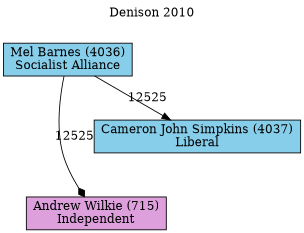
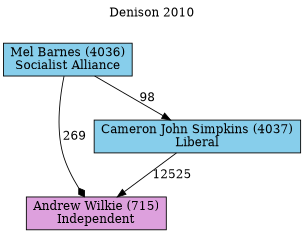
edge "Mel Barnes (4036) Socialist Alliance" -> "Cameron John Simpkins (4037) Liberal": label "12525" -> "98"
edge "Mel Barnes (4036) Socialist Alliance" -> "Andrew Wilkie (715) Independent": label "12525" -> "269"
edge "Cameron John Simpkins (4037) Liberal" -> "Andrew Wilkie (715) Independent": added, label "12525"
